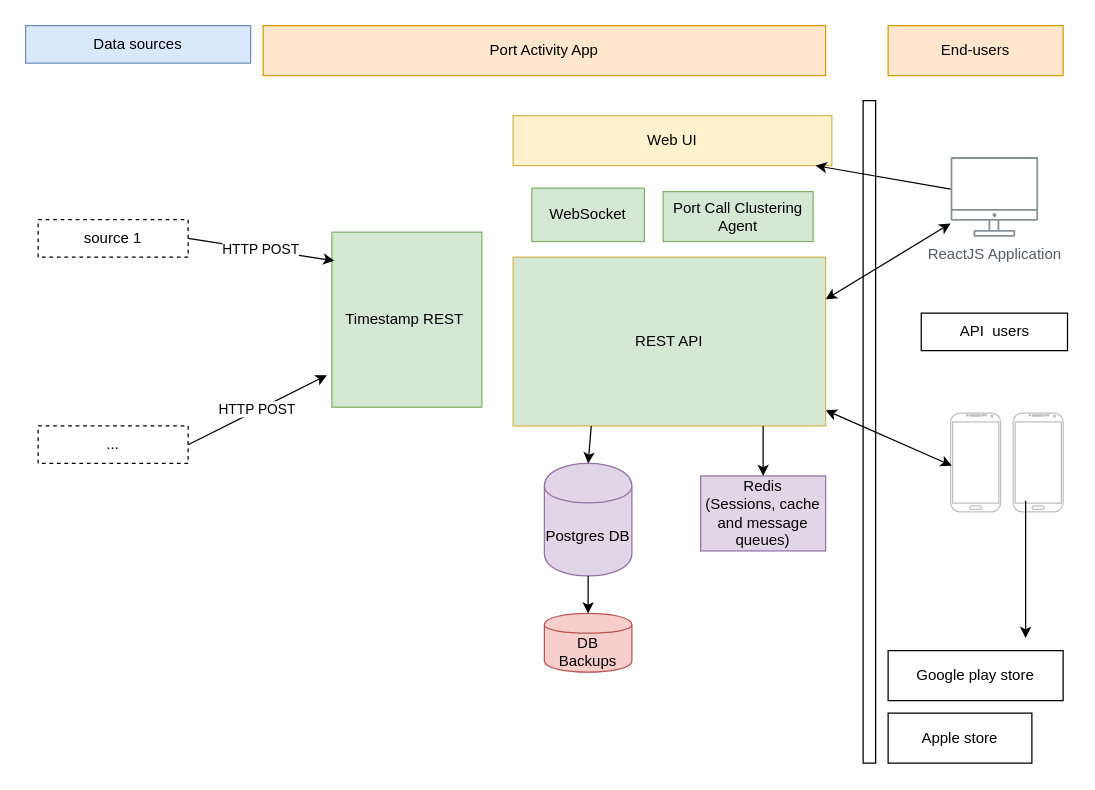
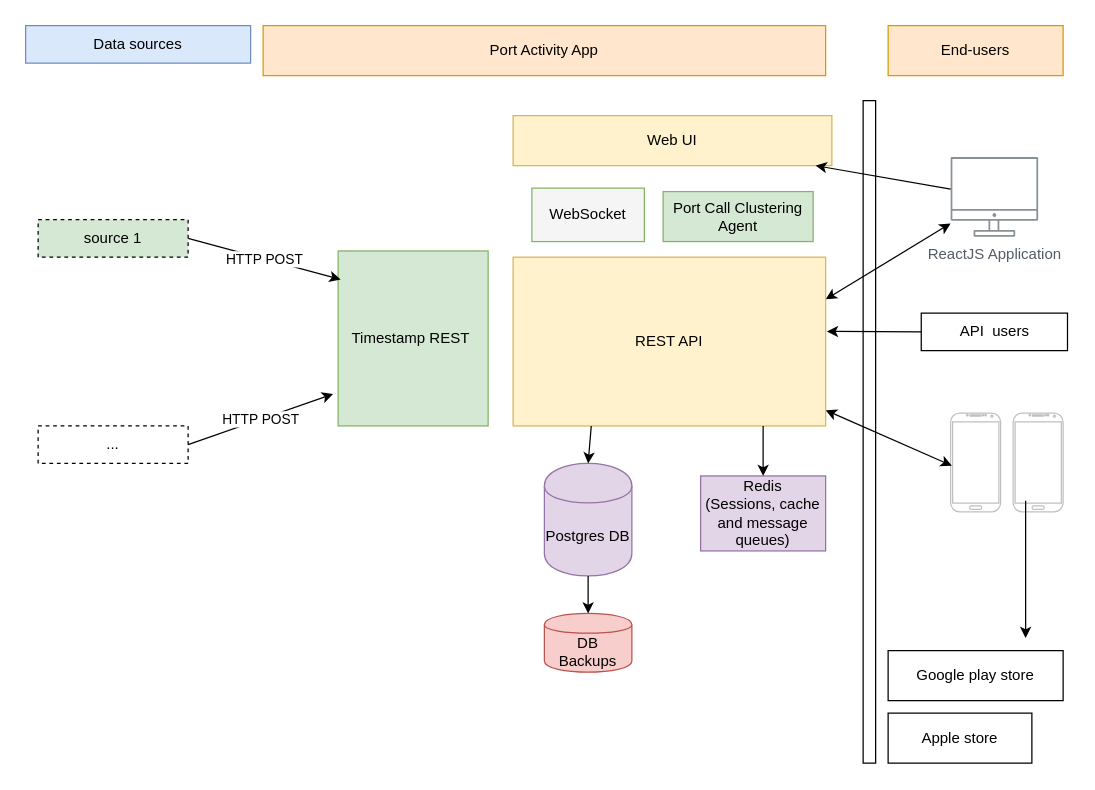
node "WebSocket": fillcolor #d5e8d4 -> #f5f5f5
node "source 1": fillcolor #ffffff -> #d5e8d4
node "Timestamp REST": moved (407, 320) -> (413, 338)
edge "API users" -> "REST API": added
node "REST API": fillcolor #d5e8d4 -> #fff2cc
